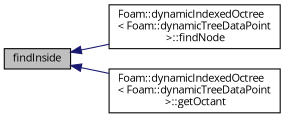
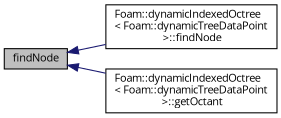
node "findInside": label "findInside" -> "findNode"
